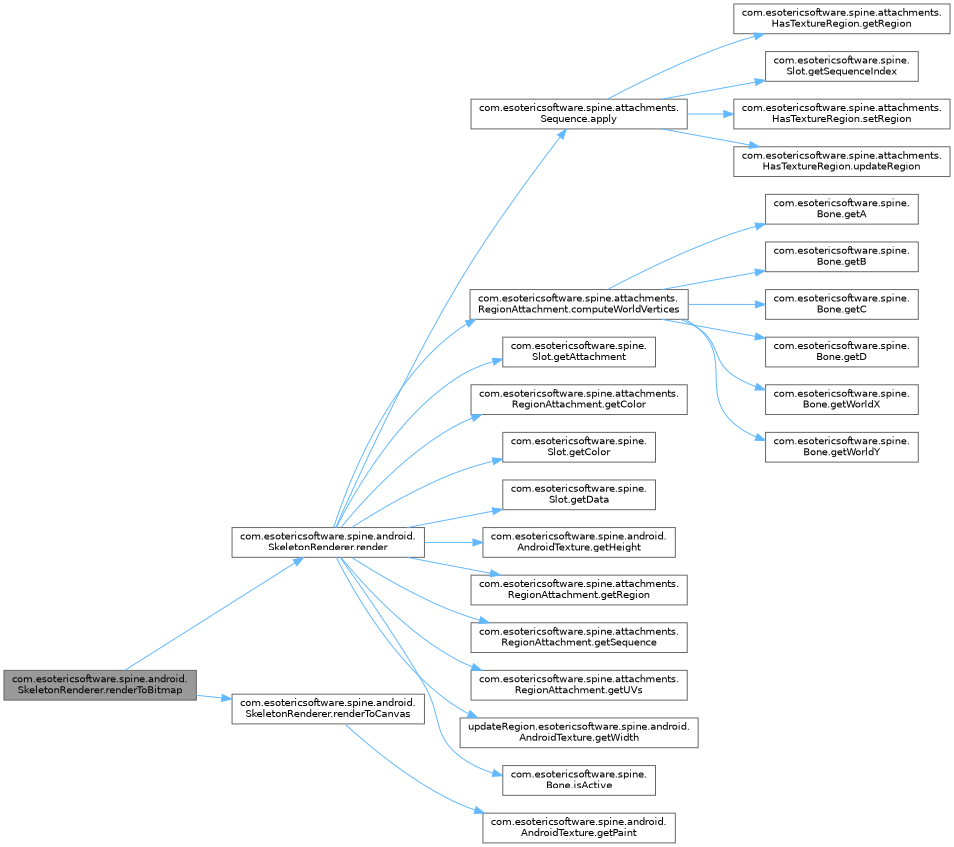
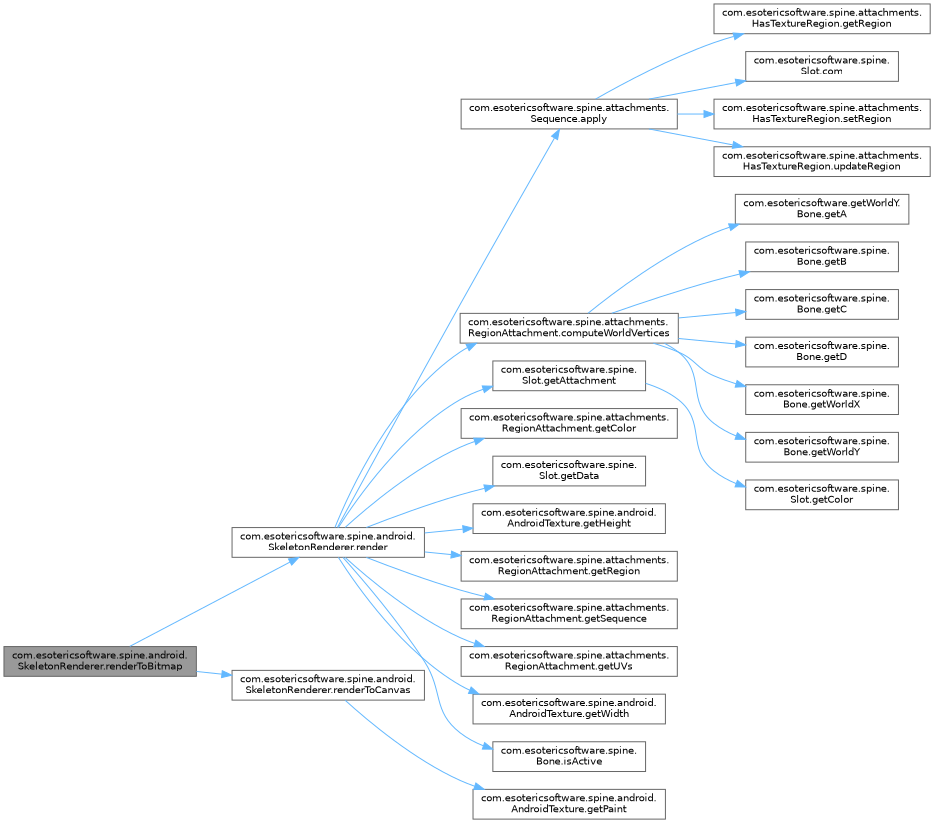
node "com.esotericsoftware.spine. Slot.getSequenceIndex": label "com.esotericsoftware.spine. Slot.getSequenceIndex" -> "com.esotericsoftware.spine. Slot.com"
node "com.esotericsoftware.spine. Bone.getA": label "com.esotericsoftware.spine. Bone.getA" -> "com.esotericsoftware.getWorldY. Bone.getA"
edge "com.esotericsoftware.spine.android. SkeletonRenderer.render" -> "com.esotericsoftware.spine. Slot.getColor": now "com.esotericsoftware.spine. Slot.getAttachment" -> "com.esotericsoftware.spine. Slot.getColor"
node "updateRegion.esotericsoftware.spine.android. AndroidTexture.getWidth": label "updateRegion.esotericsoftware.spine.android. AndroidTexture.getWidth" -> "com.esotericsoftware.spine.android. AndroidTexture.getWidth"
